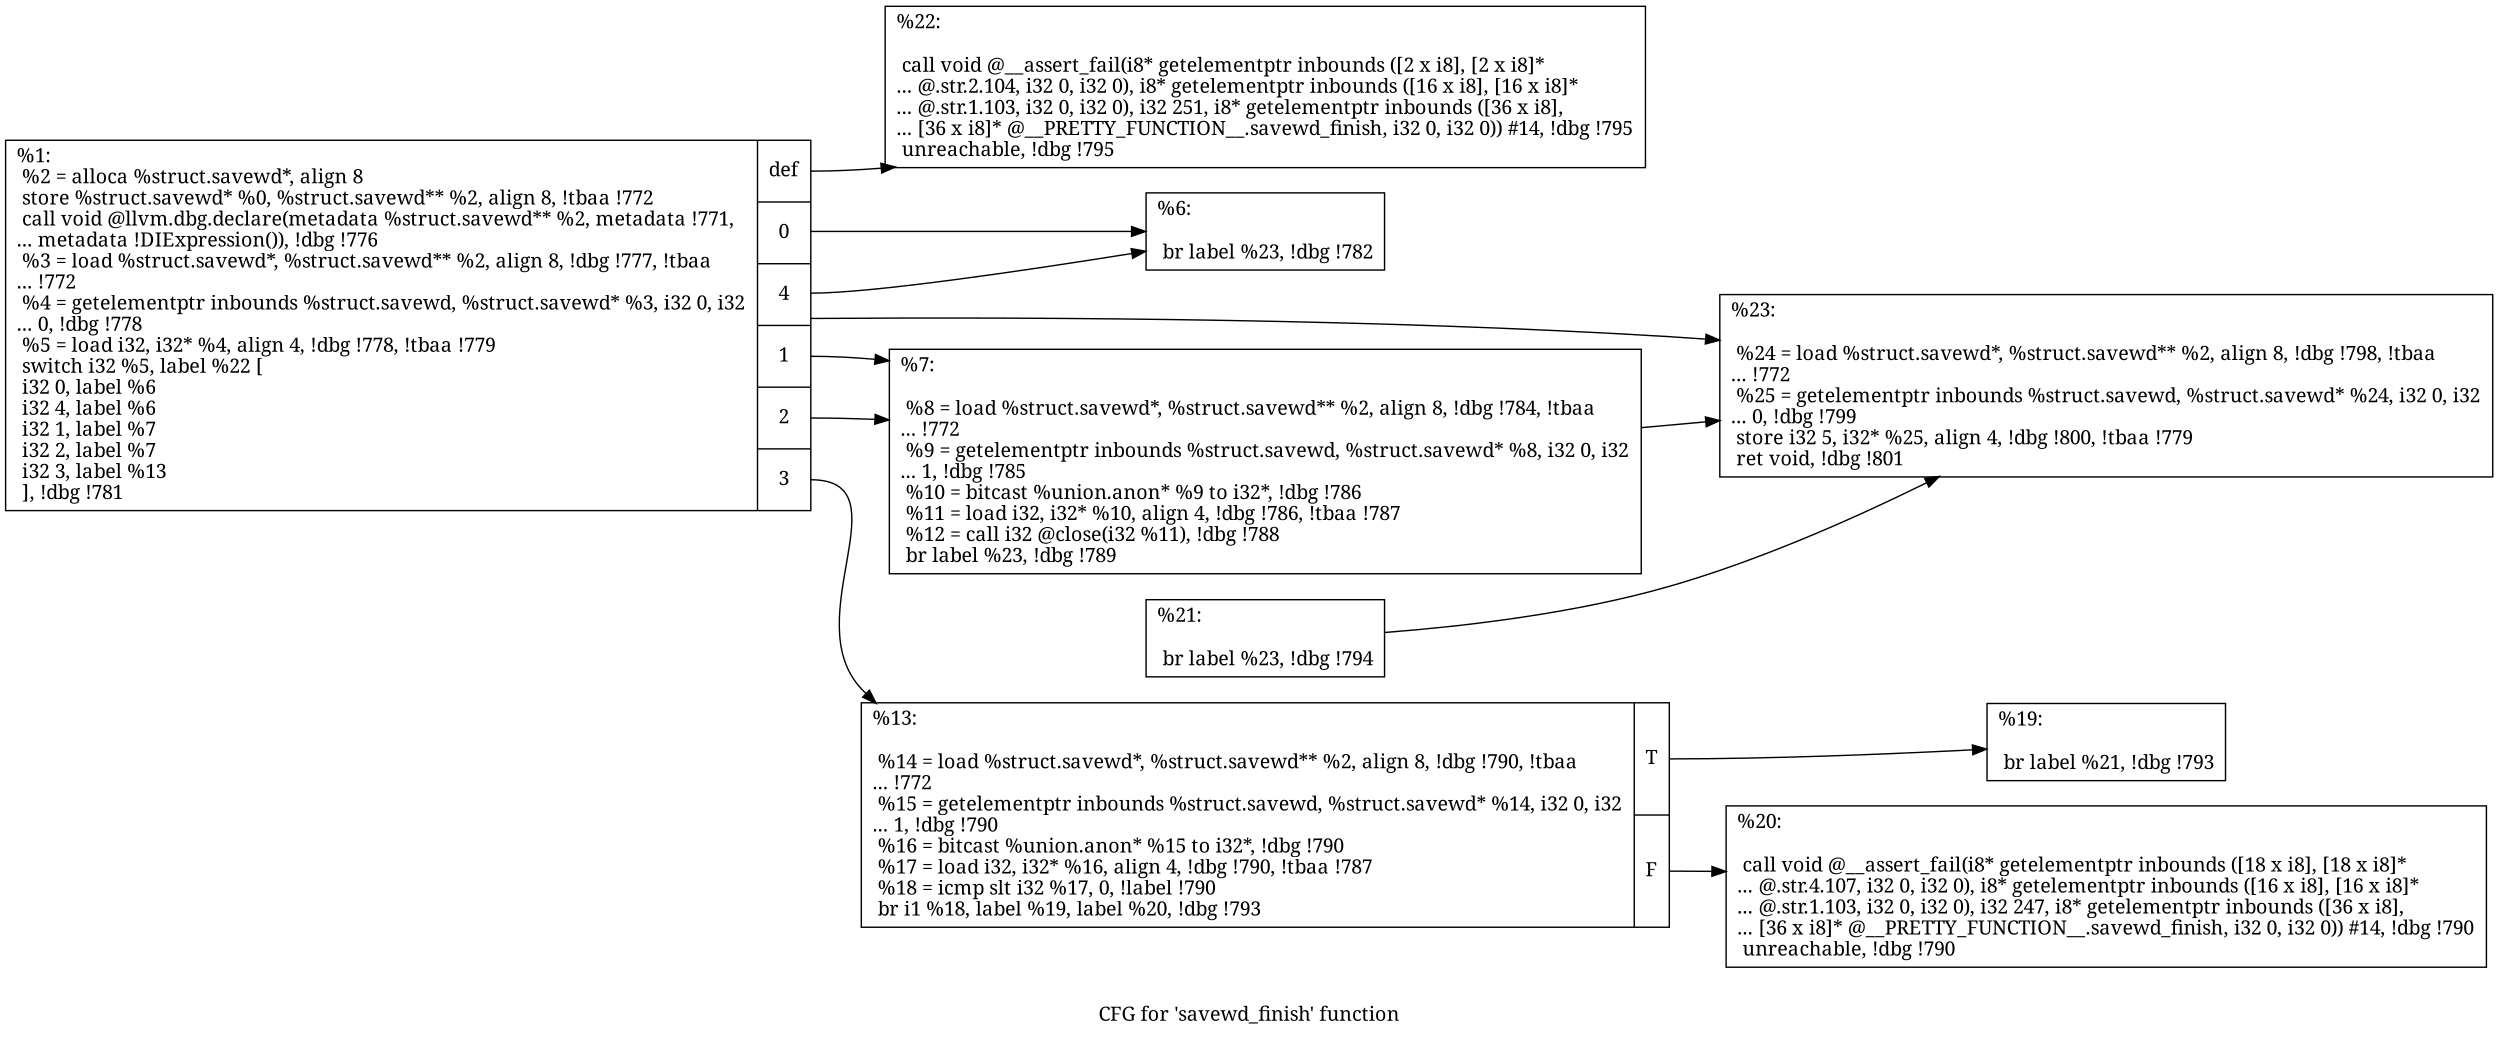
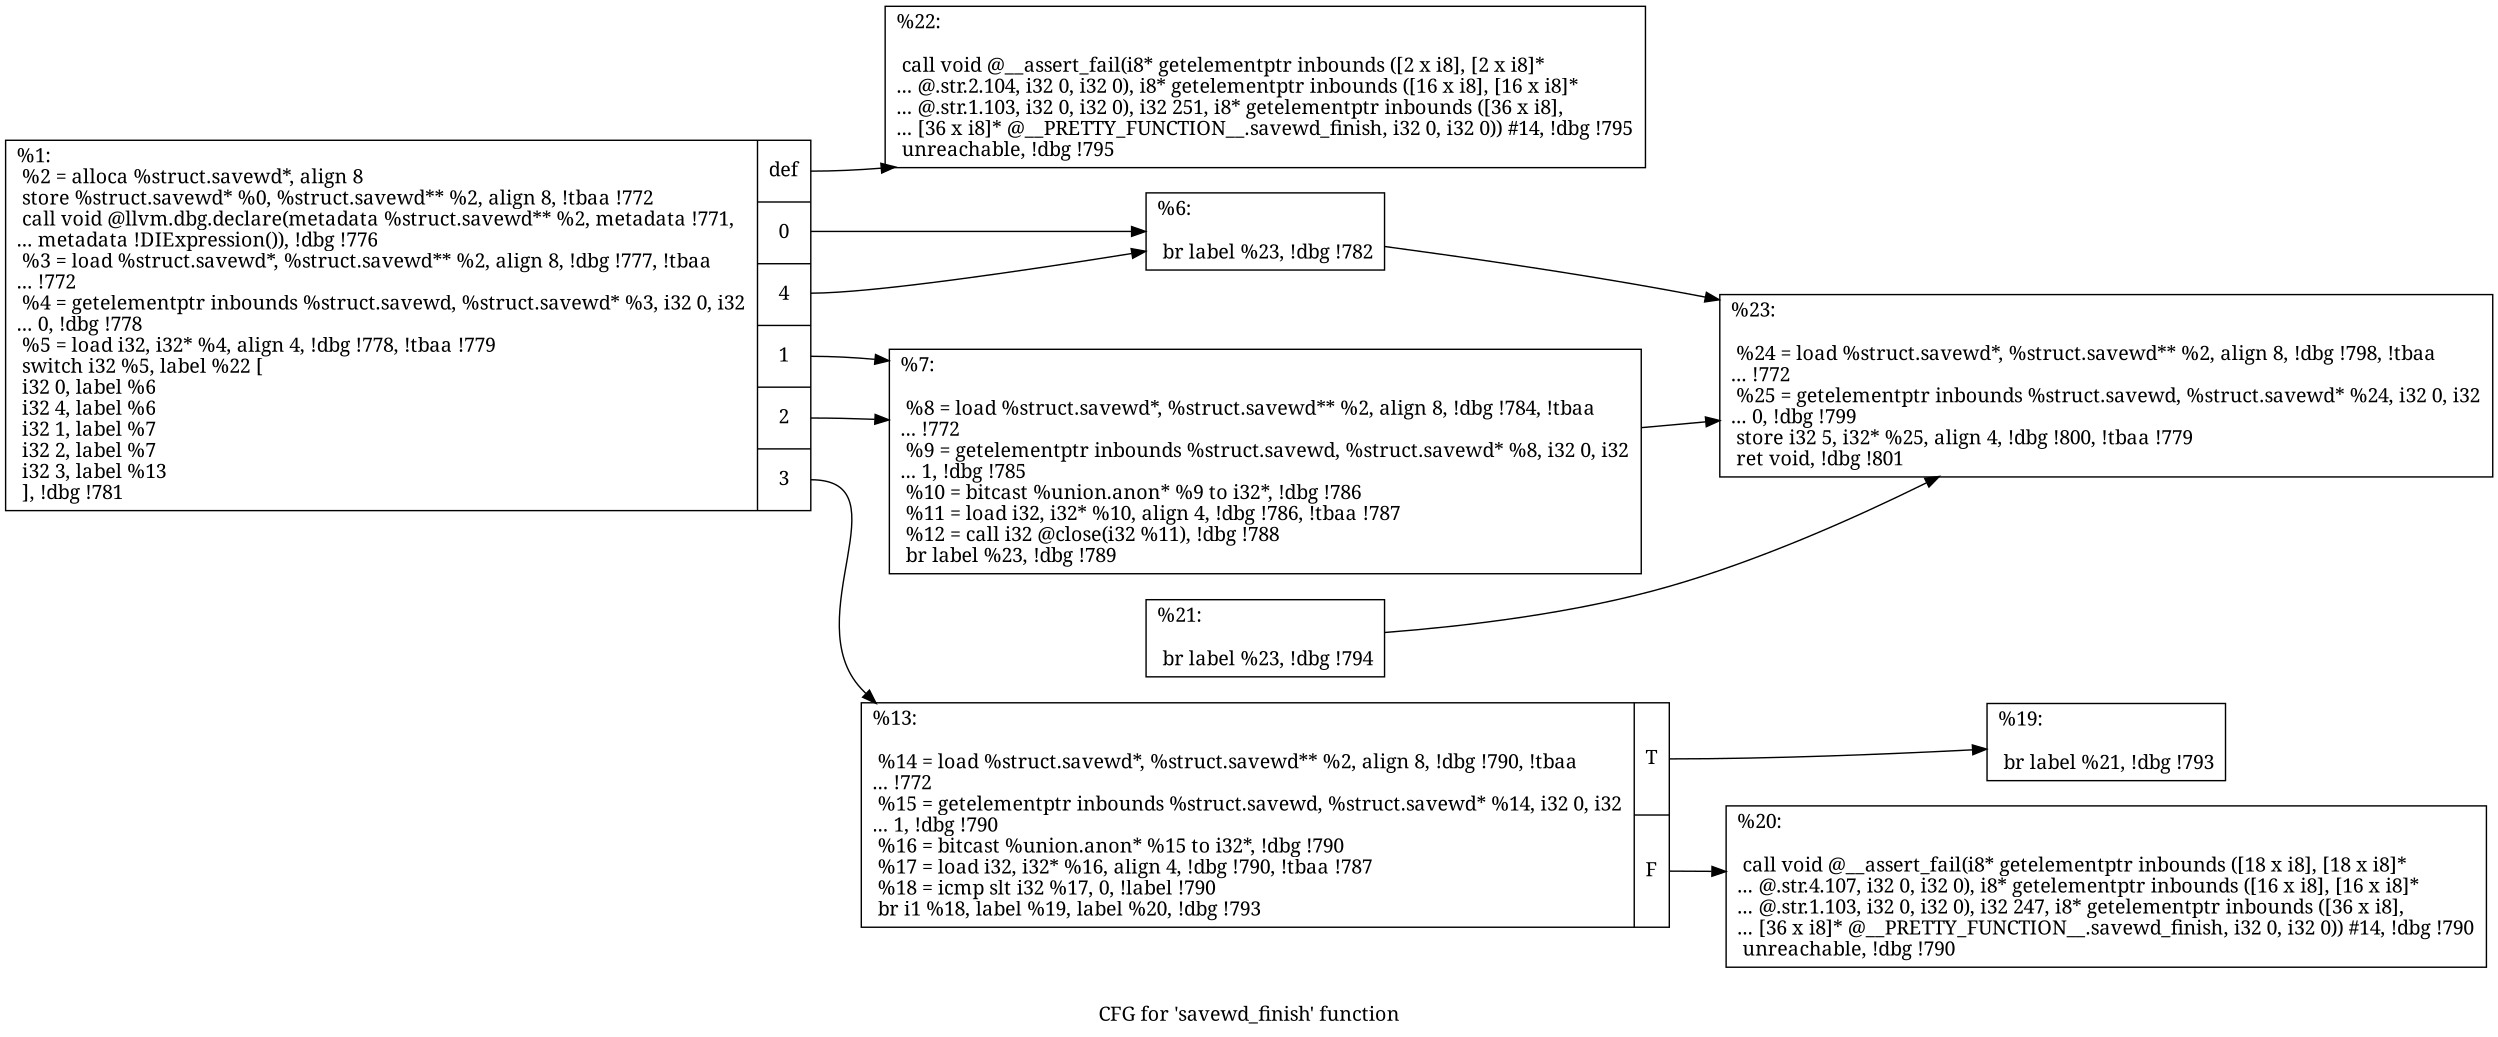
edge "%1:" -> "%23:": now "%6:" -> "%23:"
